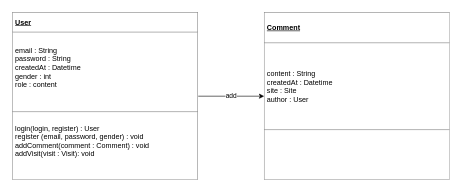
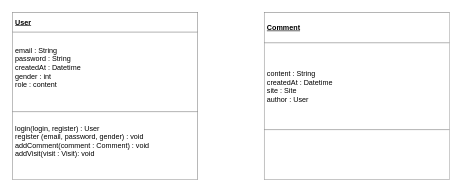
edge "User email : String password : String createdAt : Datetime gender : int role : content login(login, register) : User register (email, password, gender) : void addComment(comment : Comment) : void addVisit(visit : Visit): void" -> "Comment content : String createdAt : Datetime site : Site author : User": removed, label "add"
